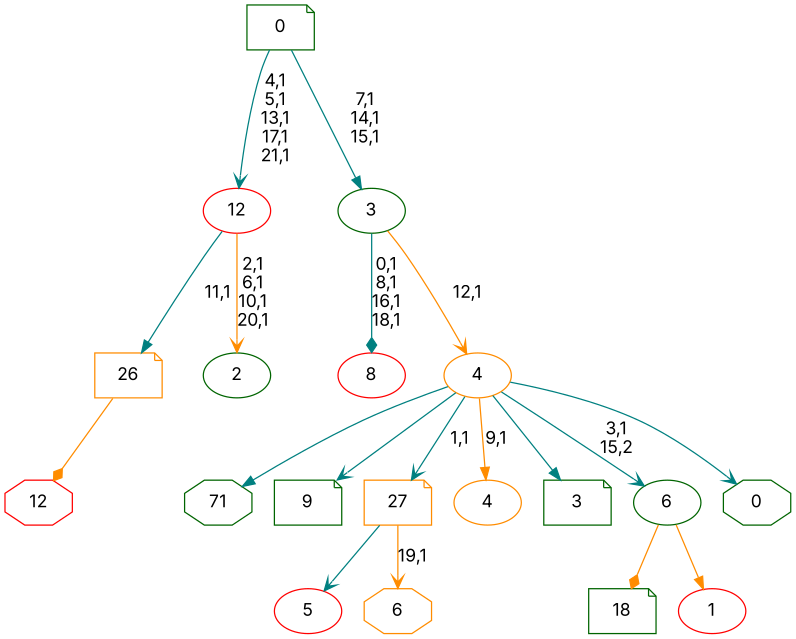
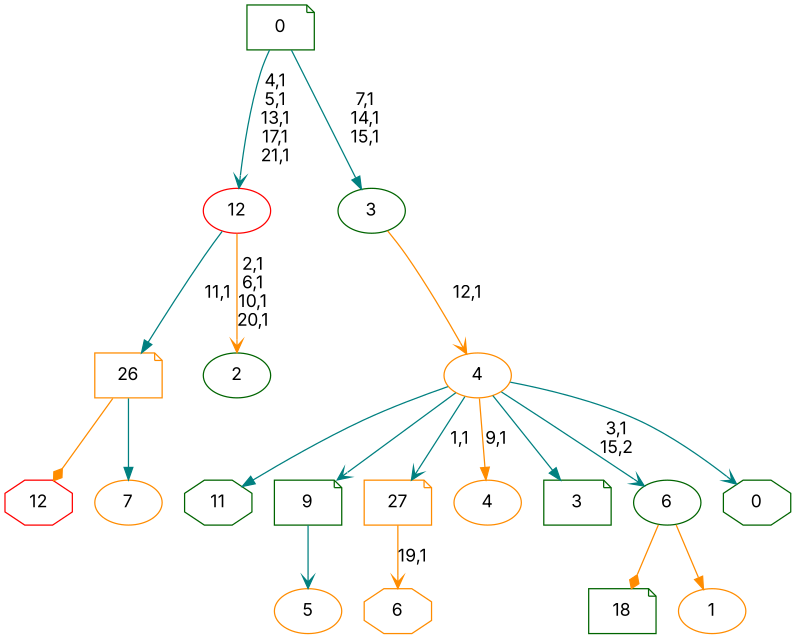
node "8": removed
node "7": added
node "71": label "71" -> "11"
edge "27" -> "5": now "9" -> "5"
node "5": color red -> darkorange
node "1": color red -> darkorange
